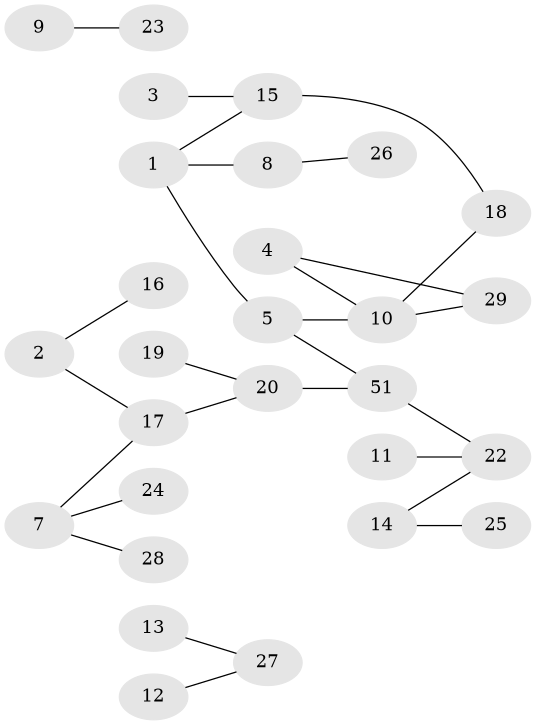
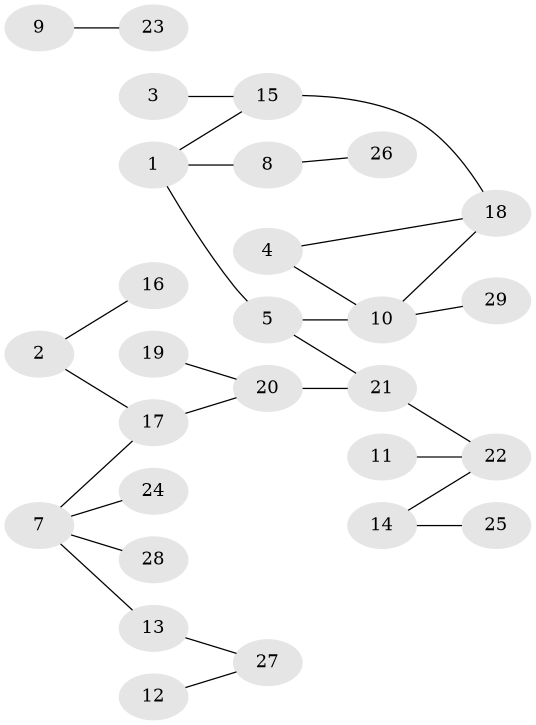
edge "4" -- "29": now "4" -- "18"
node "51": label "51" -> "21"
edge "7" -- "13": added
